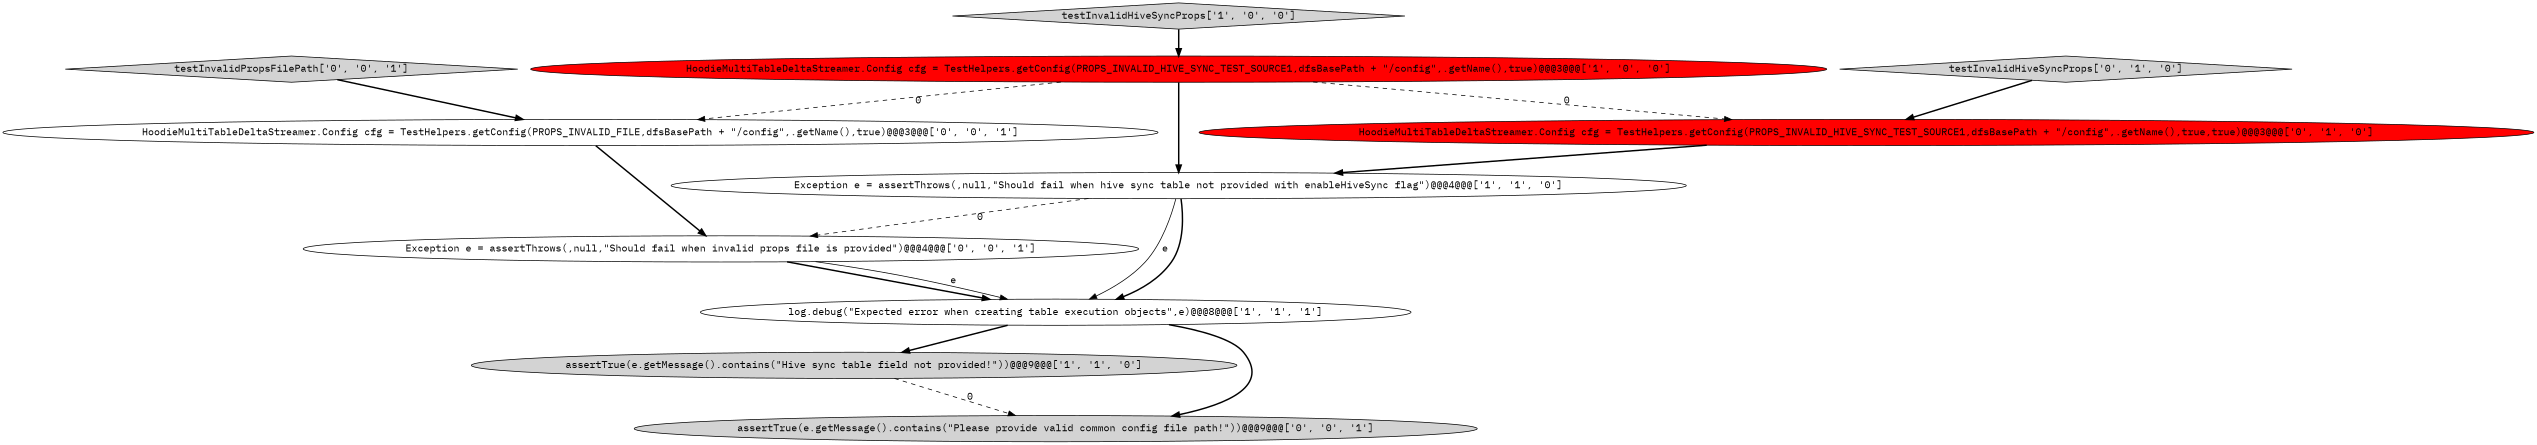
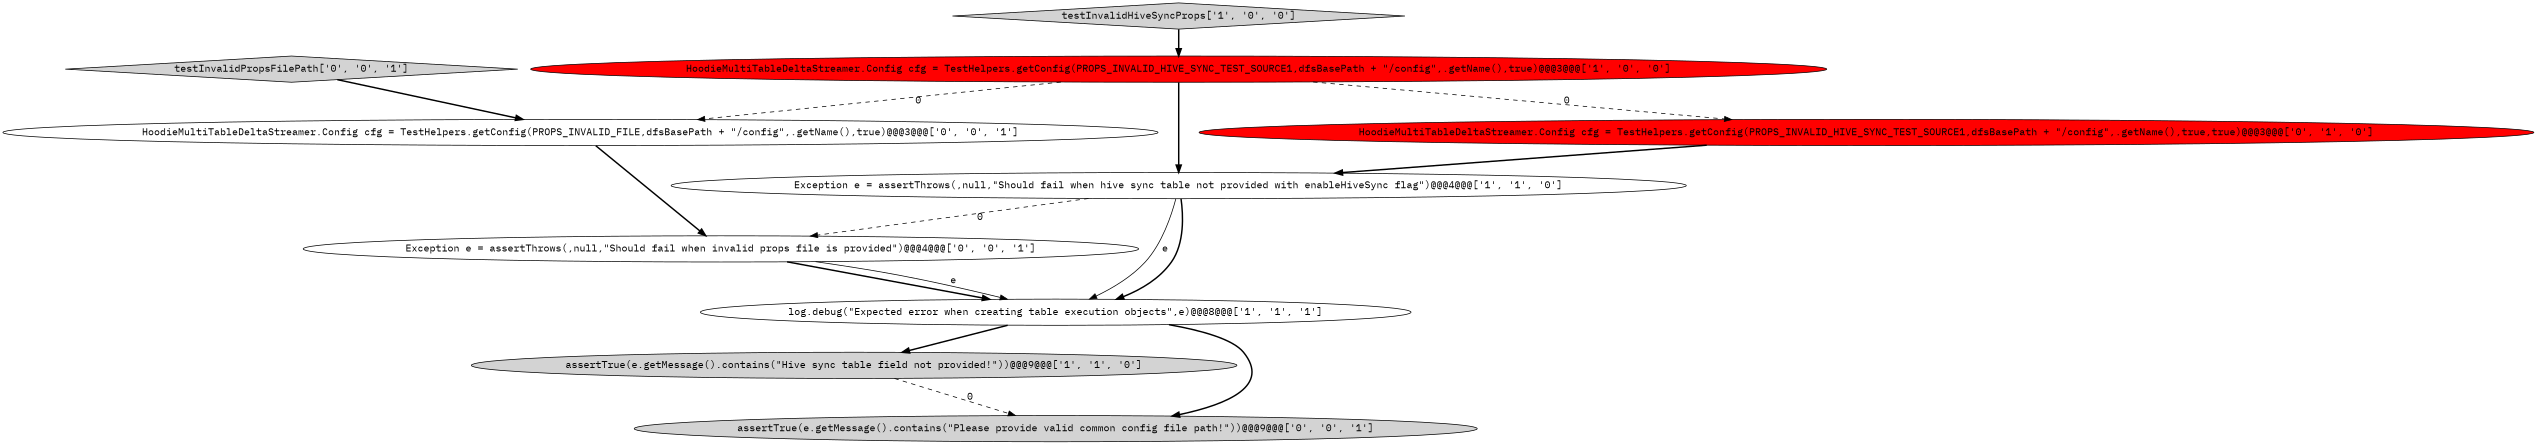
node "testInvalidHiveSyncProps['0', '1', '0']": removed
